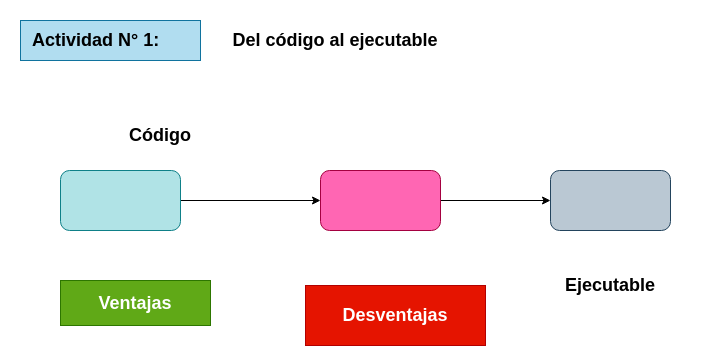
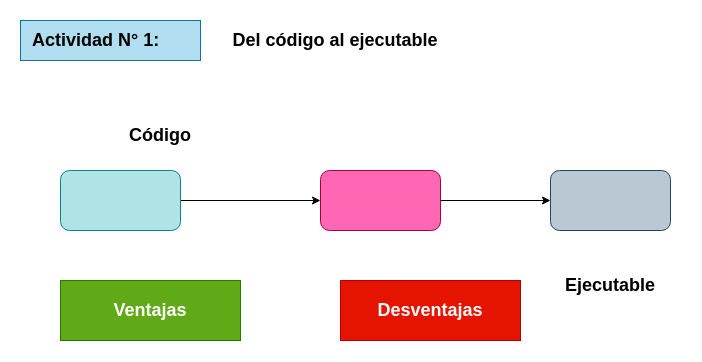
node "Ventajas": size 150x45 -> 180x60
node "Desventajas": moved (396, 316) -> (431, 311)
